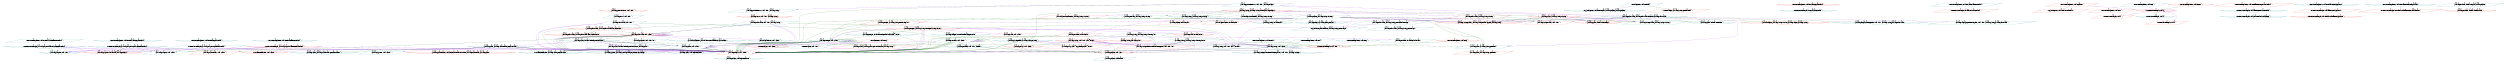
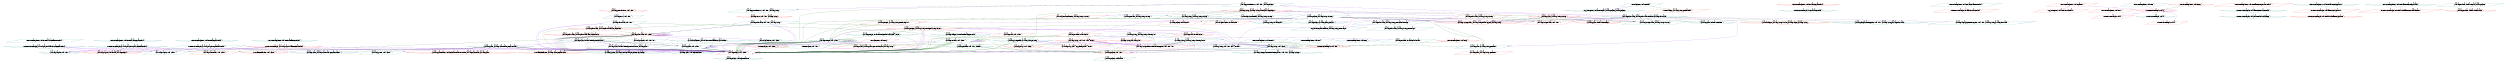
node "<sun.reflect.Reflection: java.lang.Class getCallerClass()>": color teal -> red
